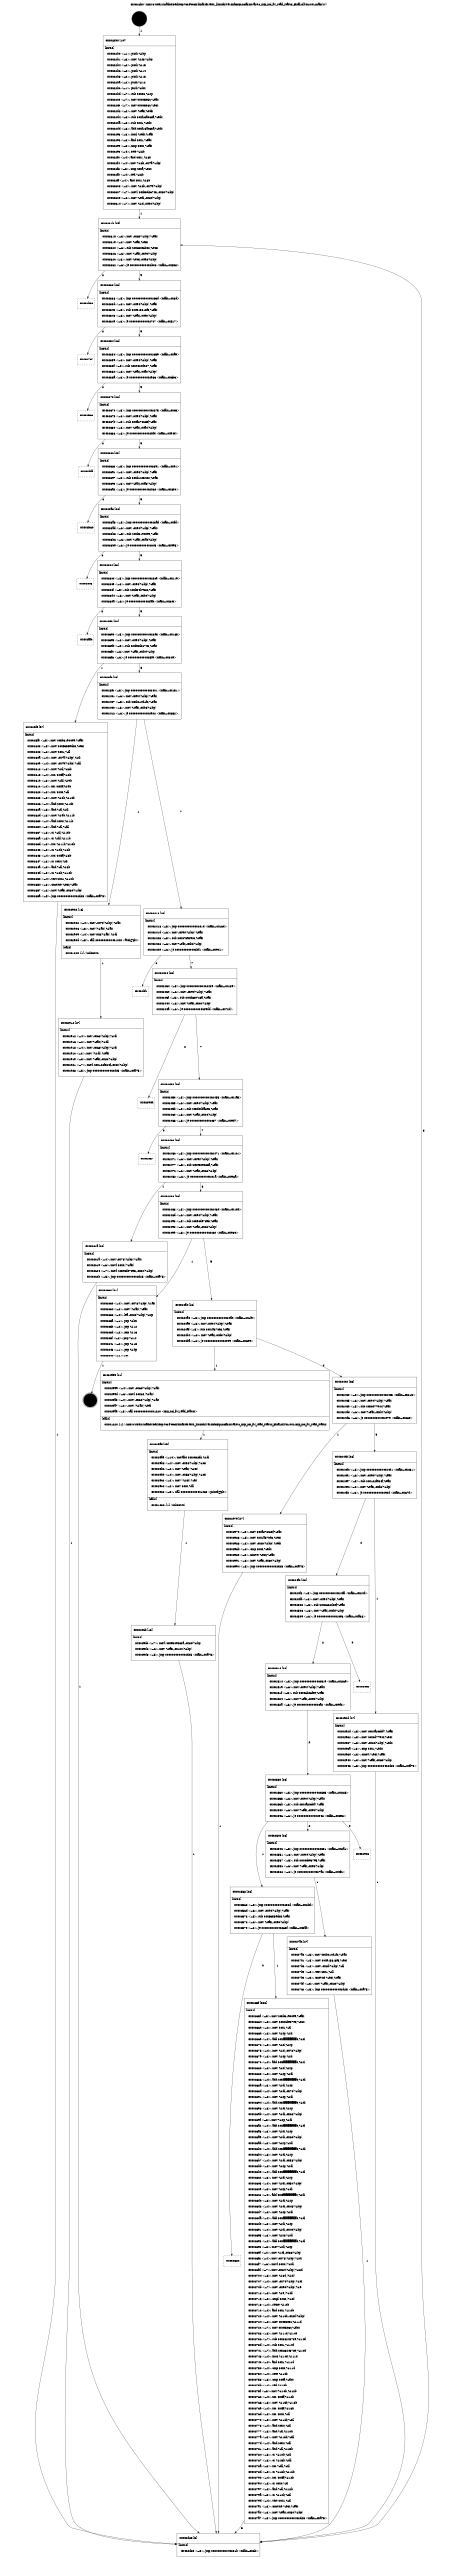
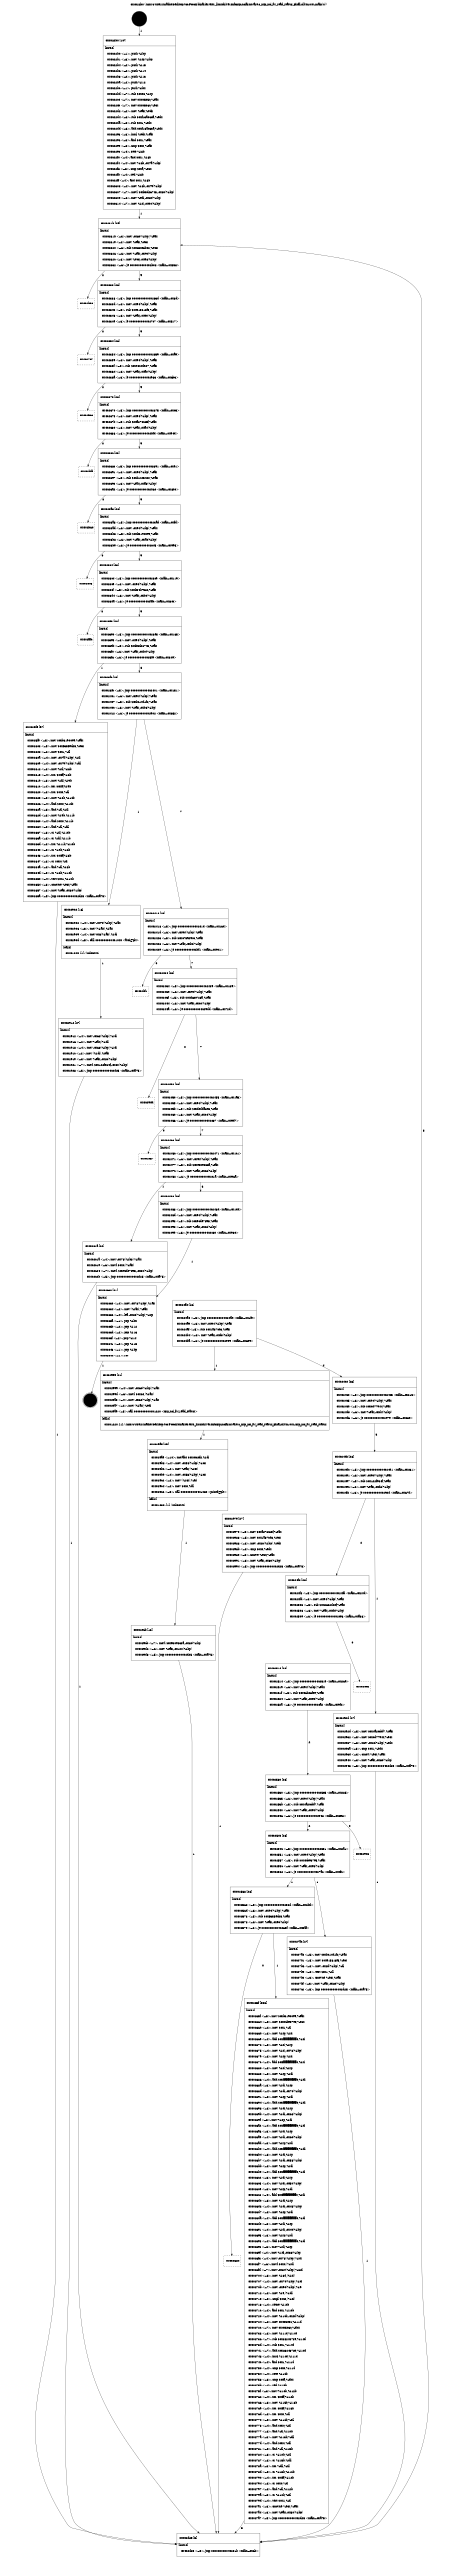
edge "0x402488 [28]" -> "0x4024a4 [28]": removed, label "5"
edge "0x4024c0 [28]" -> "0x40297e [27]": removed, label "1"
edge "0x4024f8 [28]" -> "0x402514 [28]": removed, label "2"
edge "0x402530 [28]" -> "0x402568 [28]": now "0x40254c [28]" -> "0x402568 [28]"
